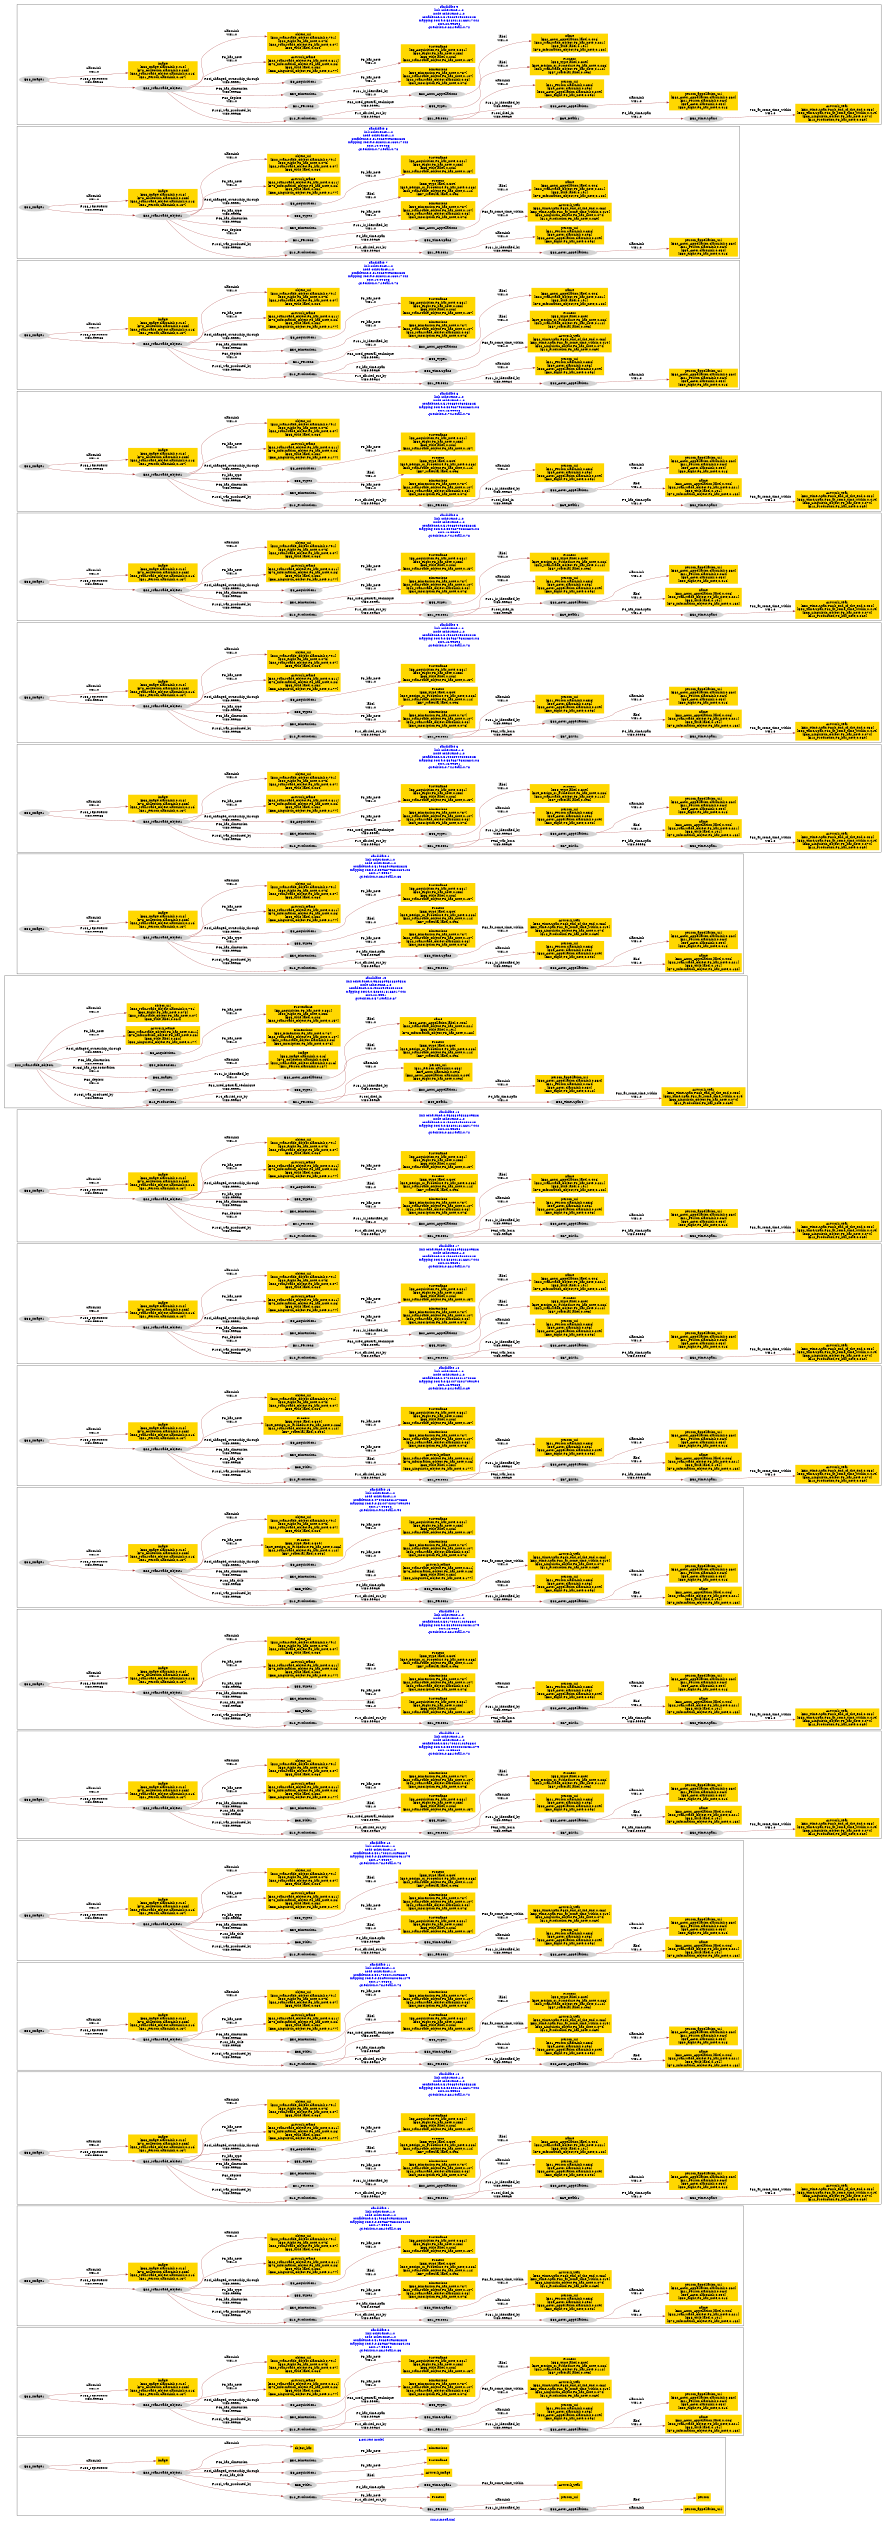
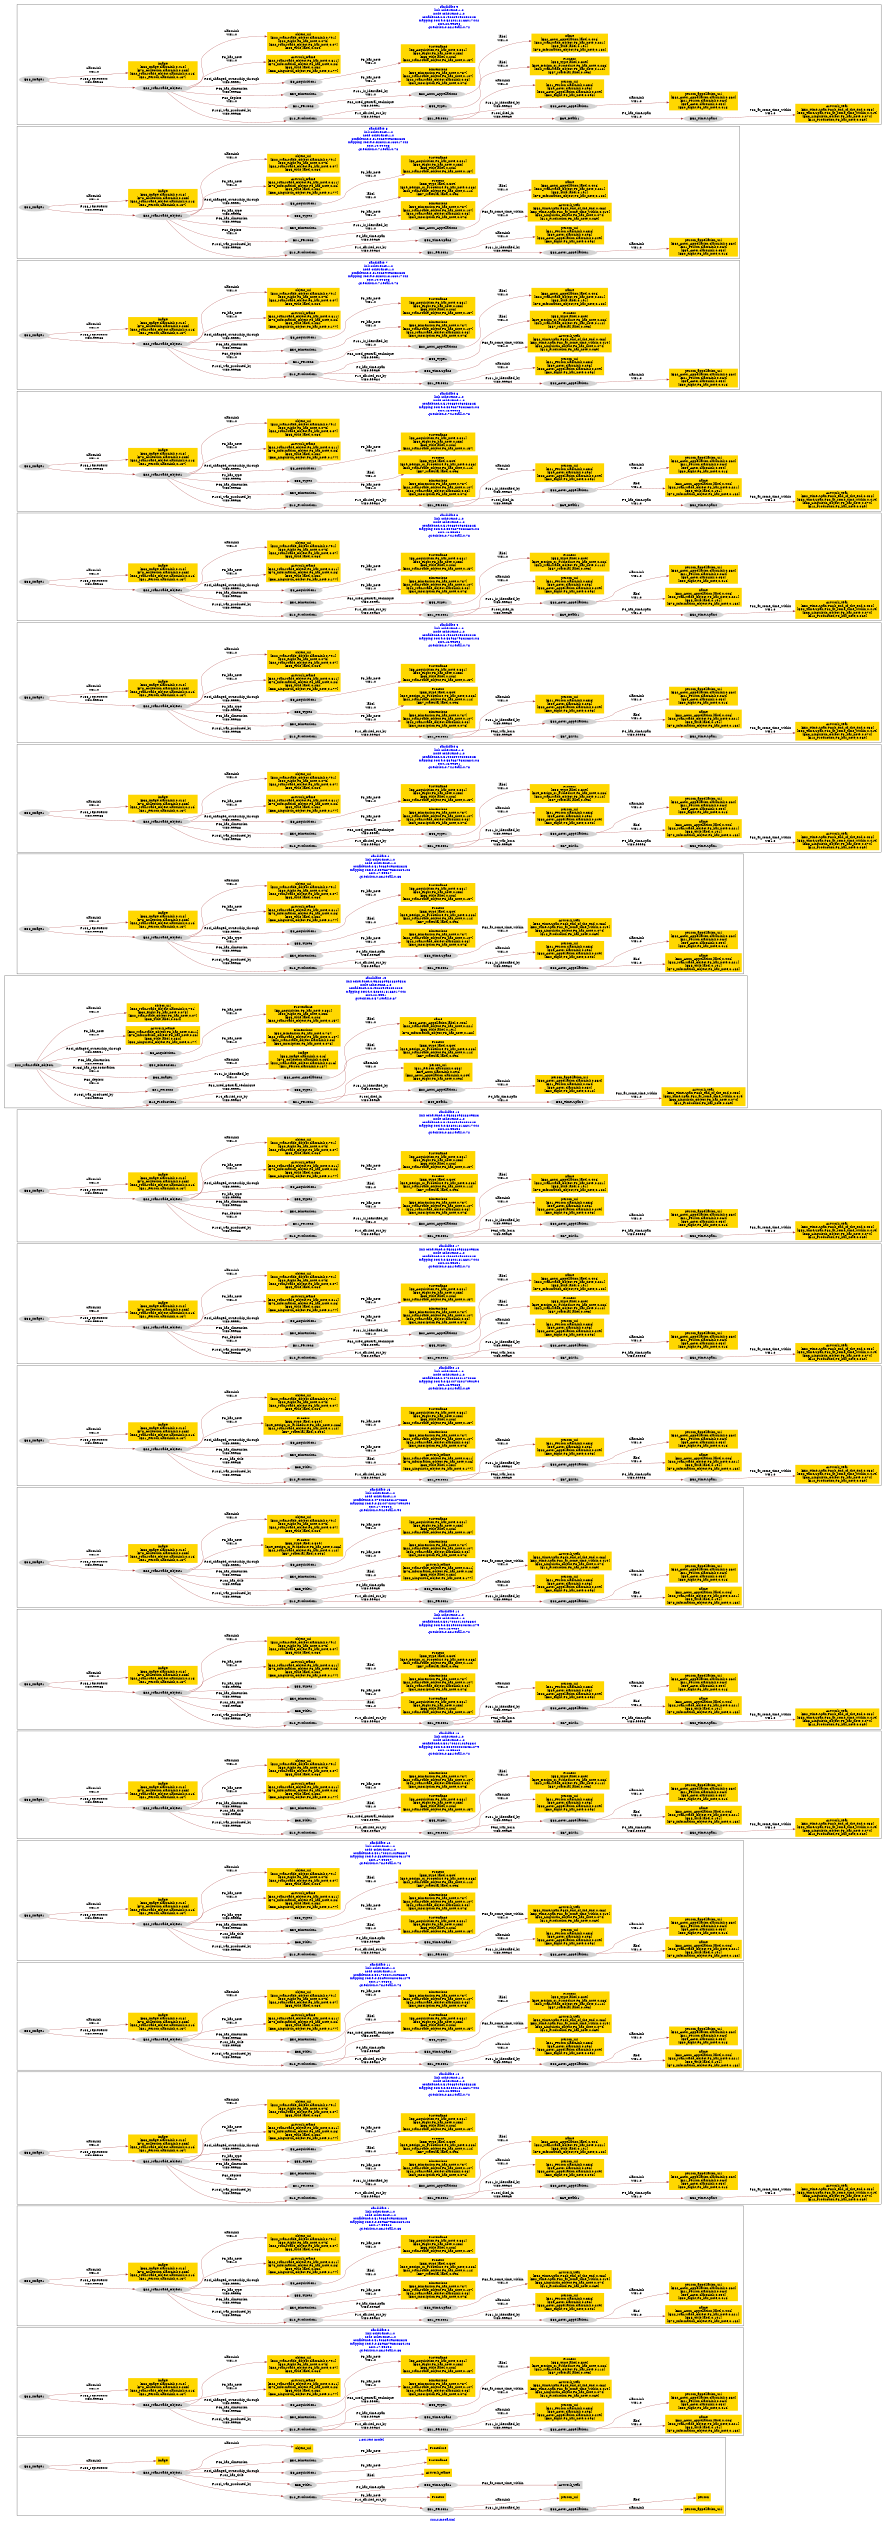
cluster "6-correct model": label "6-correct model" -> "1-correct model"
node "object_has": label "object_has" -> "object_uri"
node "Dimensions": label "Dimensions" -> "Procedure"
node "Artwork_Image": label "Artwork_Image" -> "Artwork_Name"
node "Artwork_Year": fillcolor gold -> lightgray
